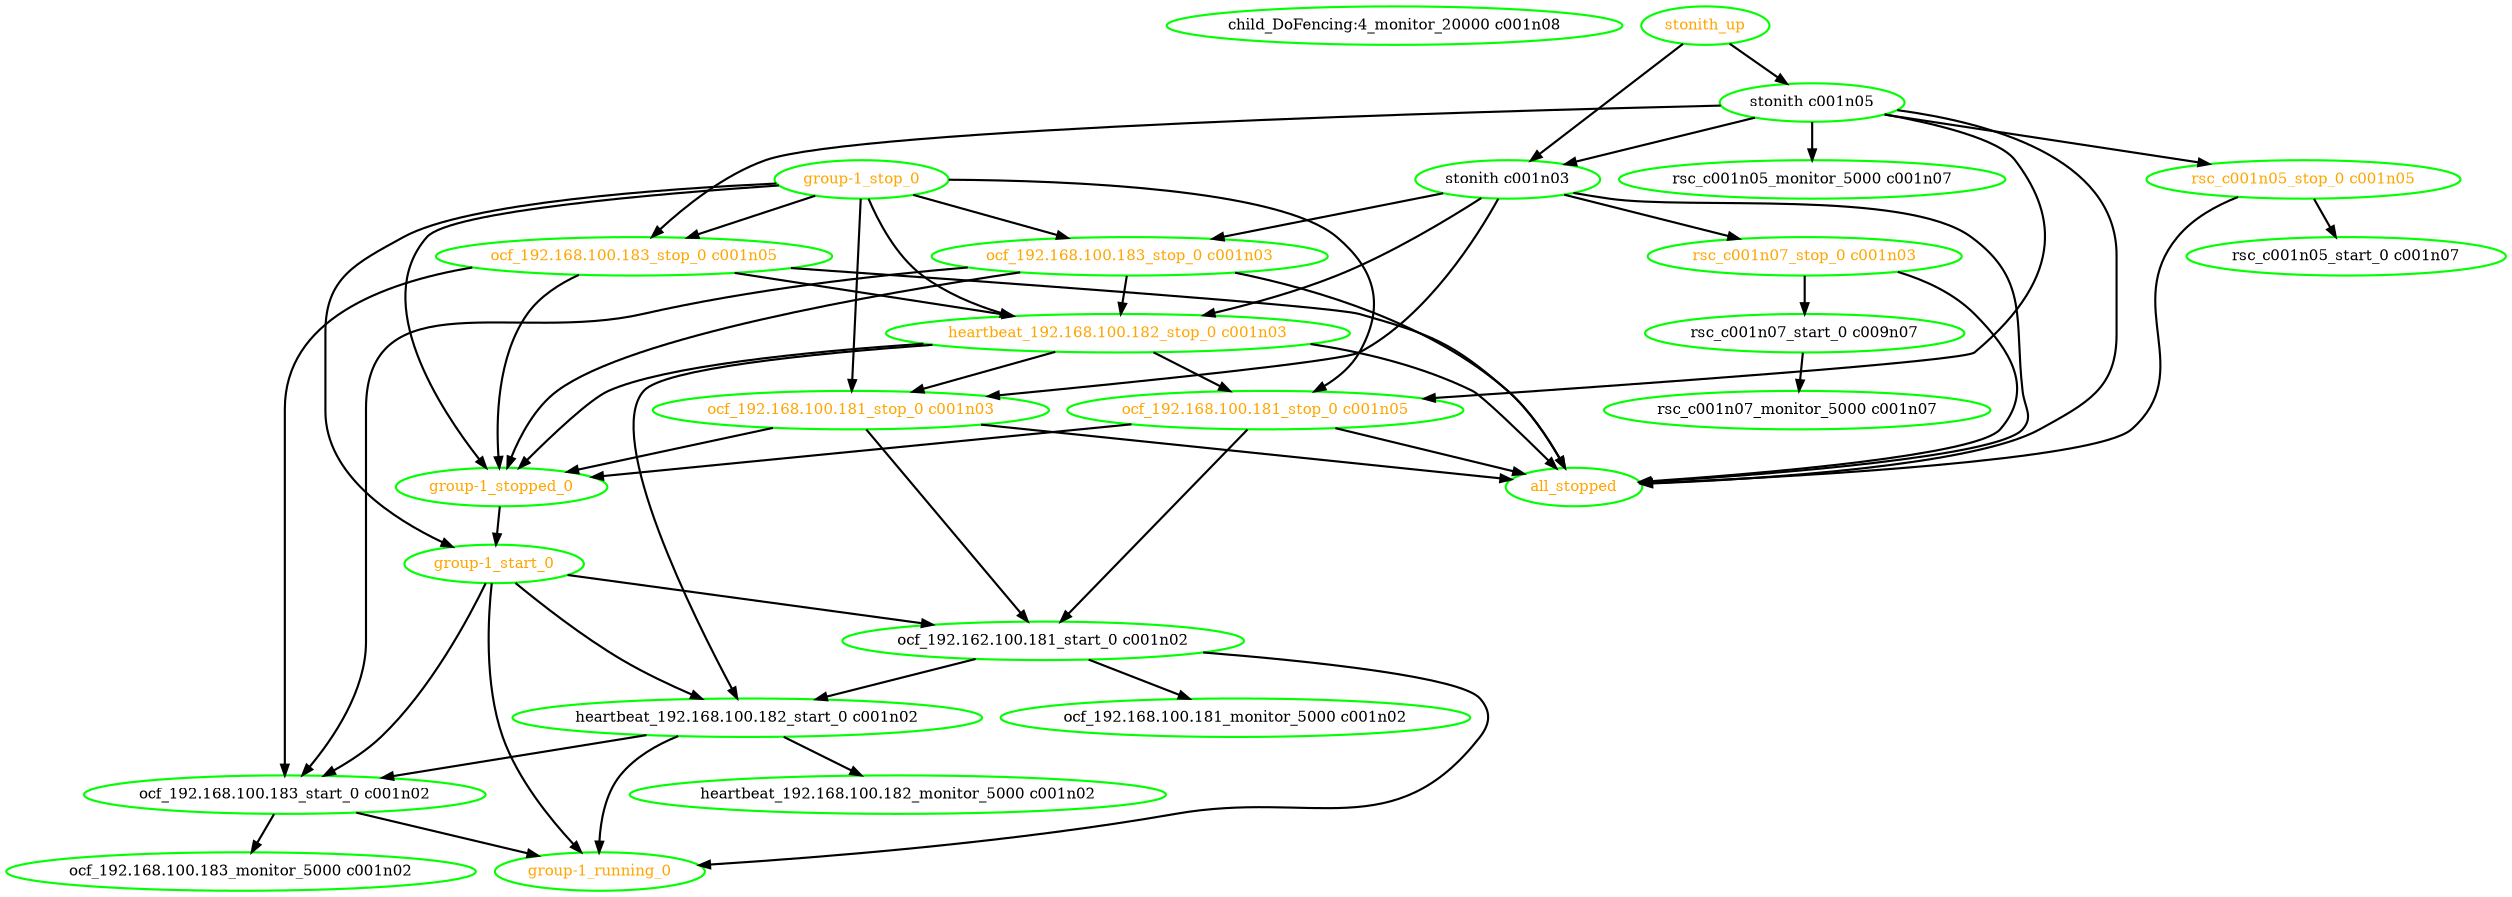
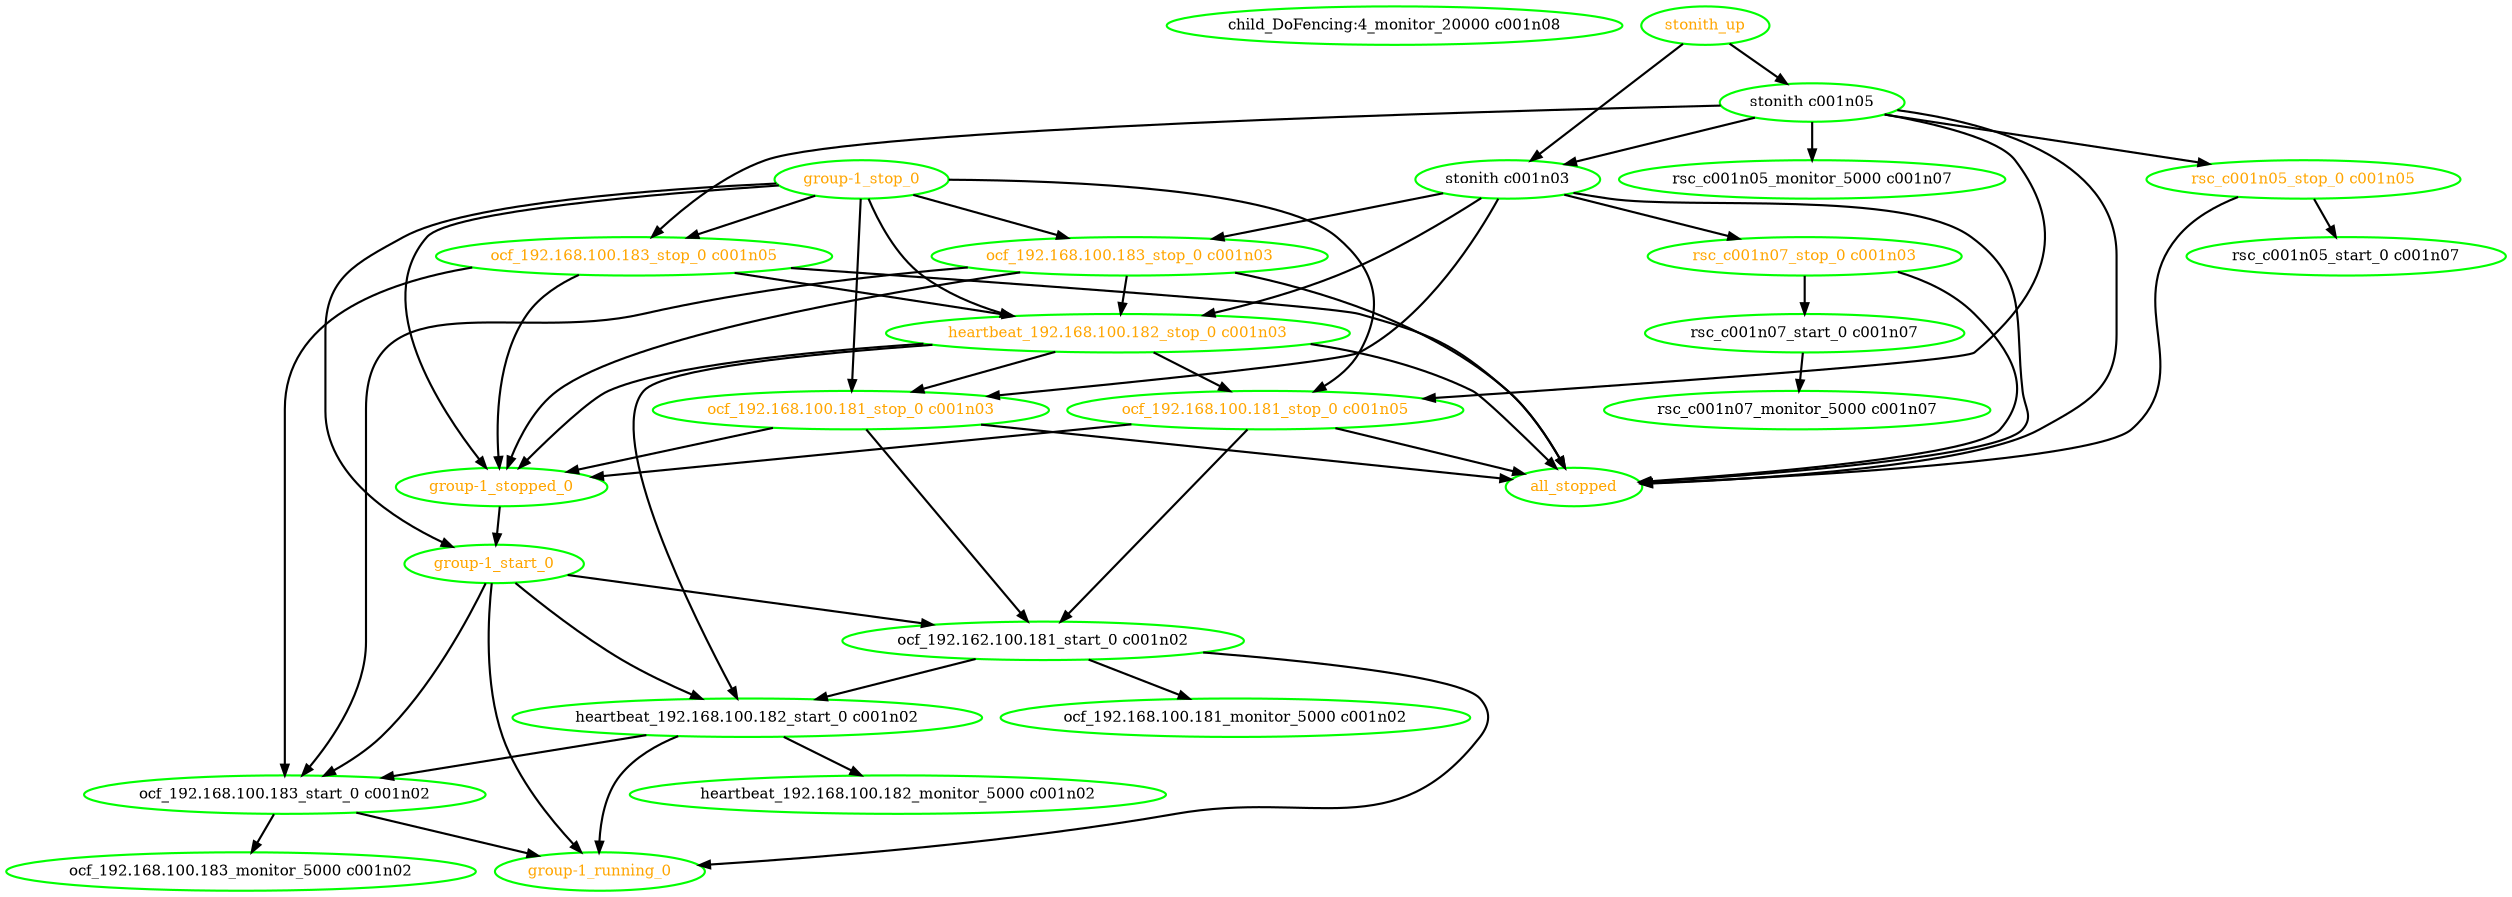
node "rsc_c001n07_start_0 c009n07": label "rsc_c001n07_start_0 c009n07" -> "rsc_c001n07_start_0 c001n07"
